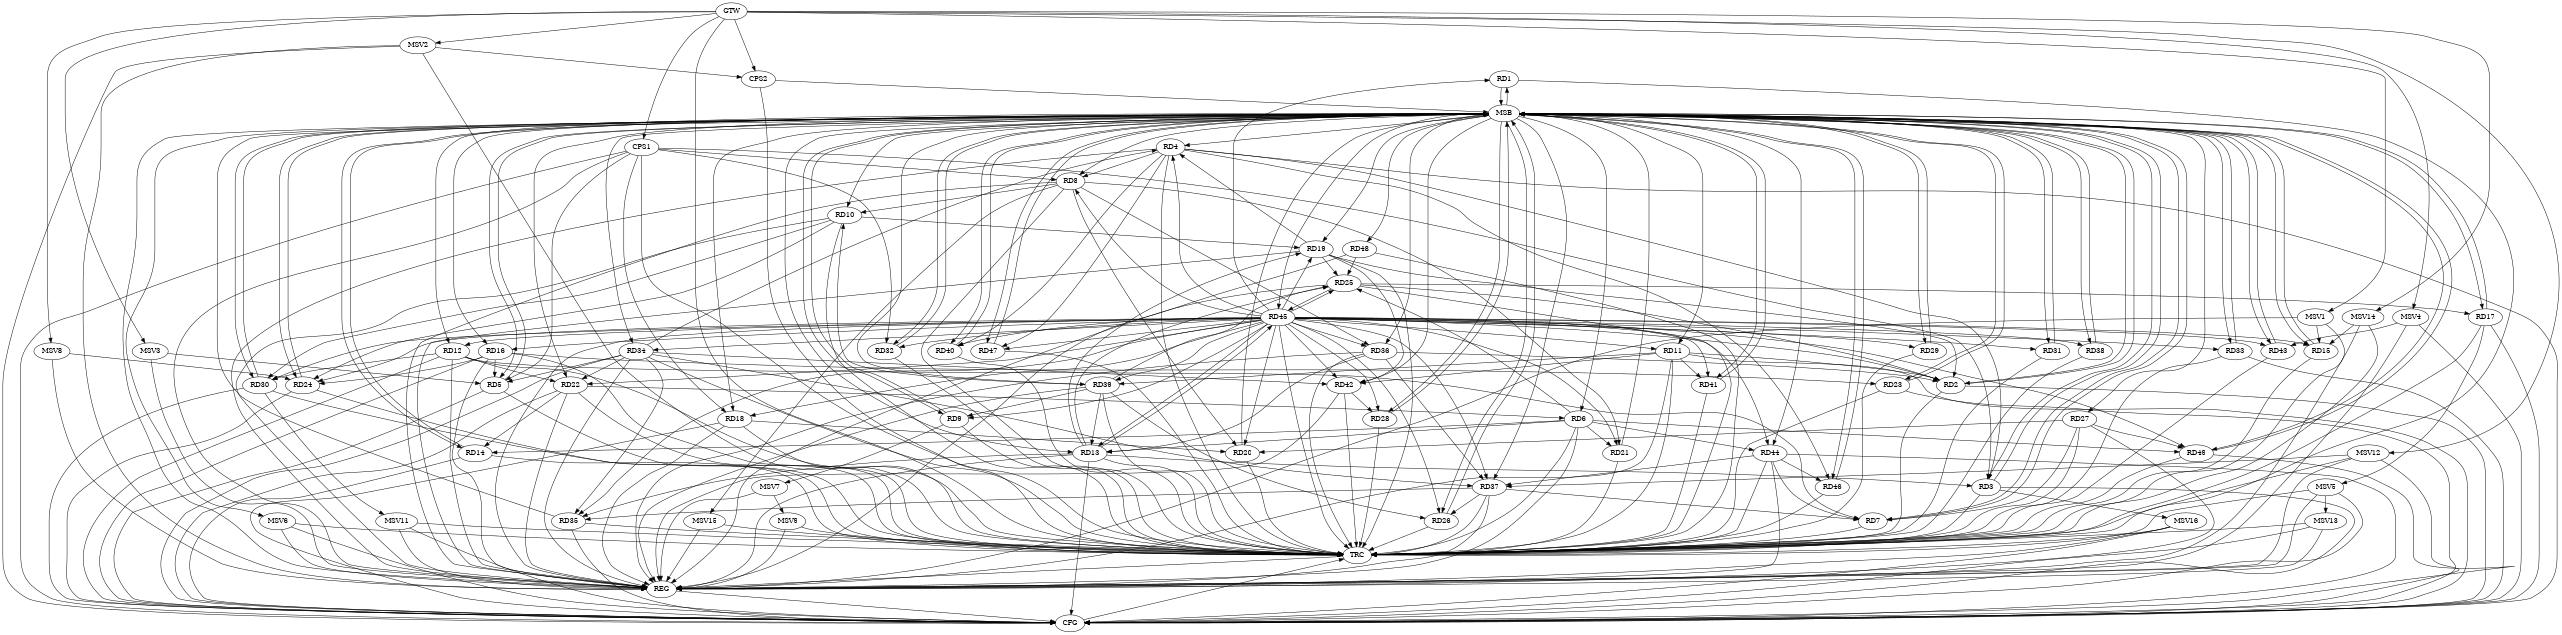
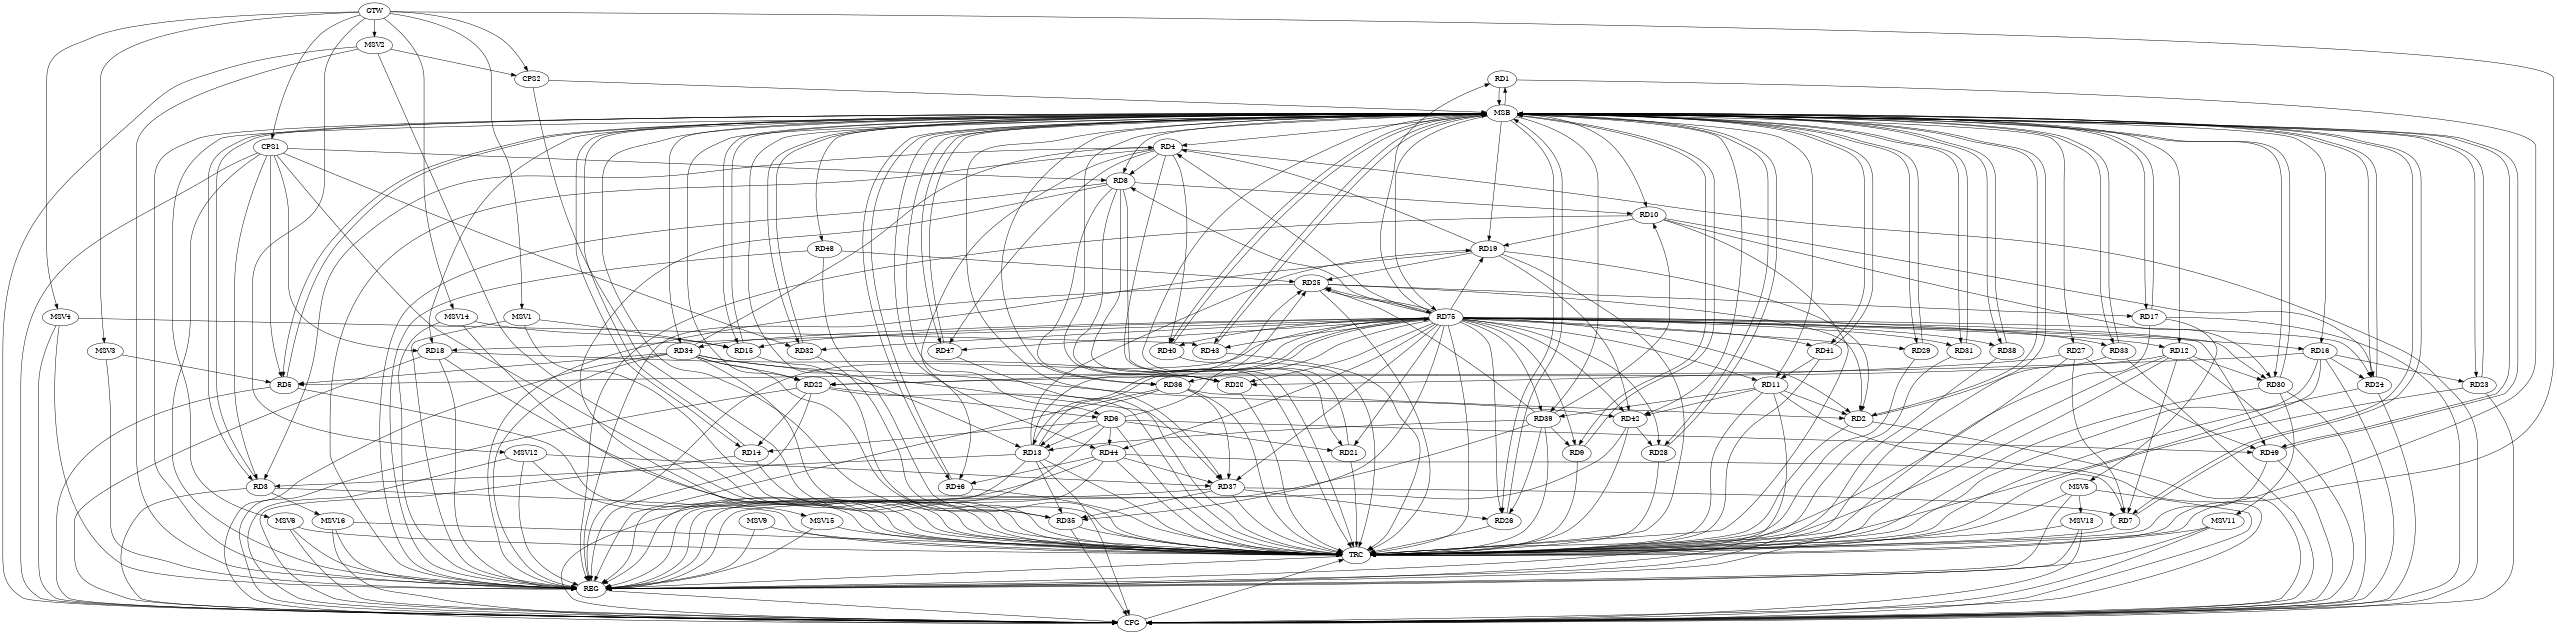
node "RD45": label "RD45" -> "RD75"
node "MSV8": removed
edge "RD11" -> "RD41": reversed
node "MSV7": removed
edge "RD27" -> "TRC": removed
